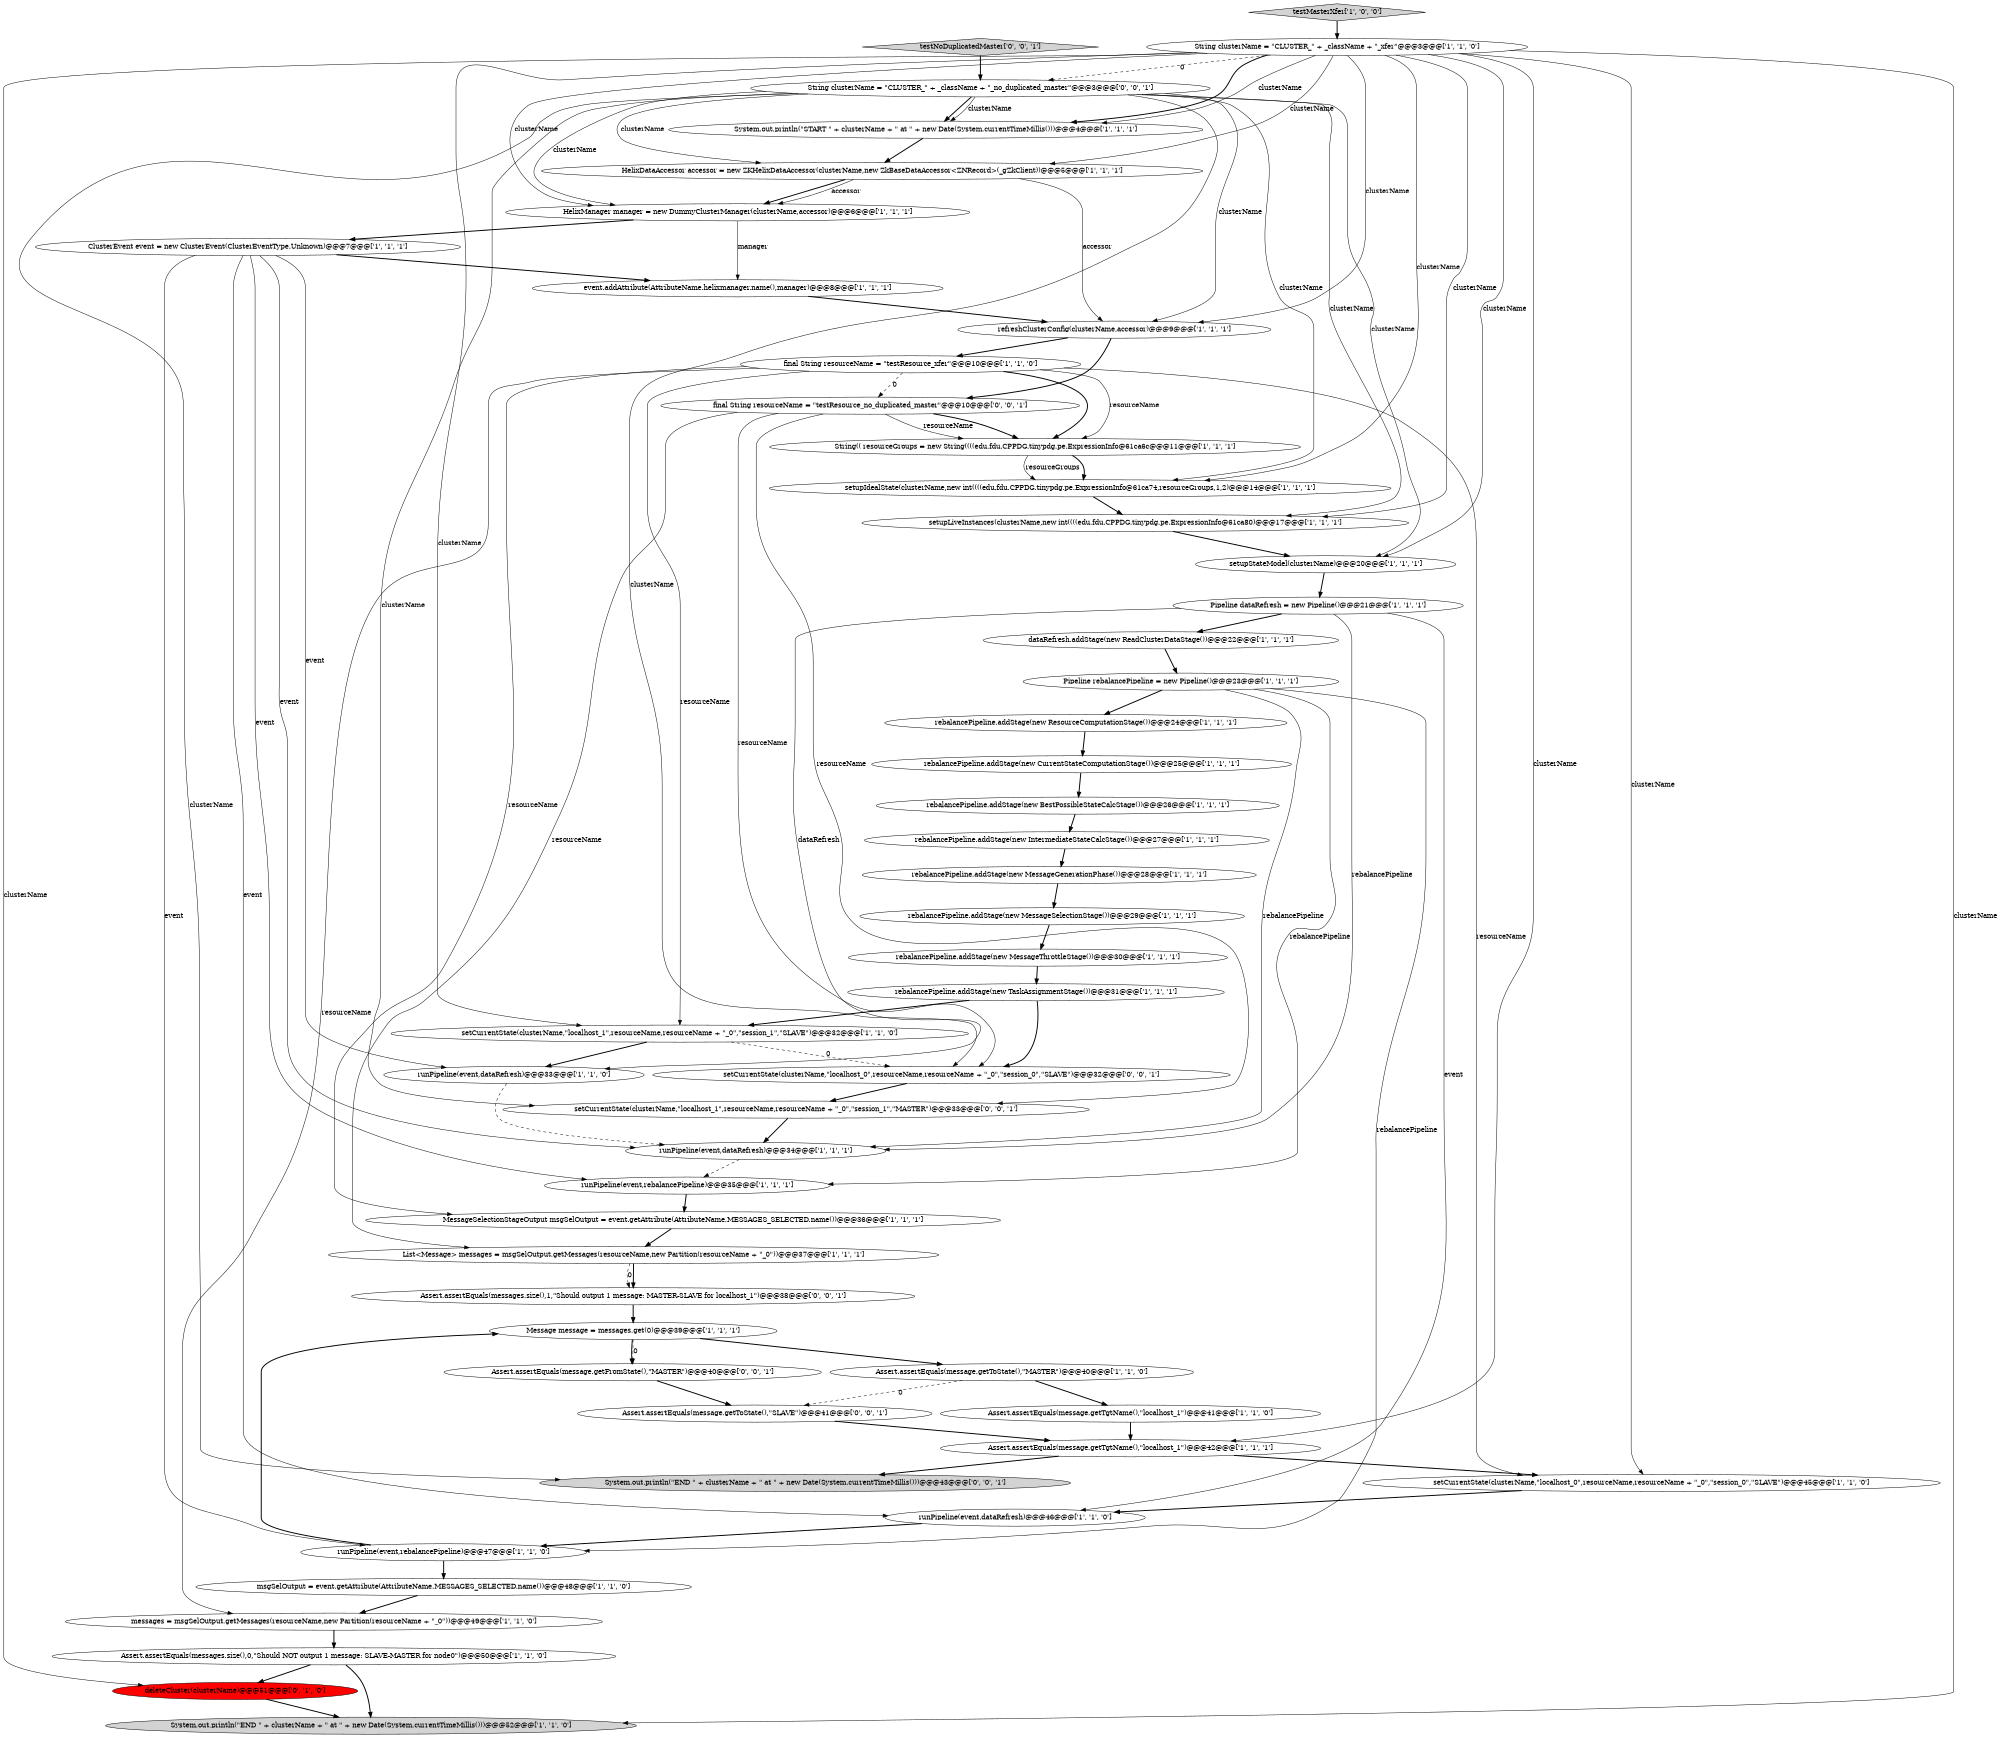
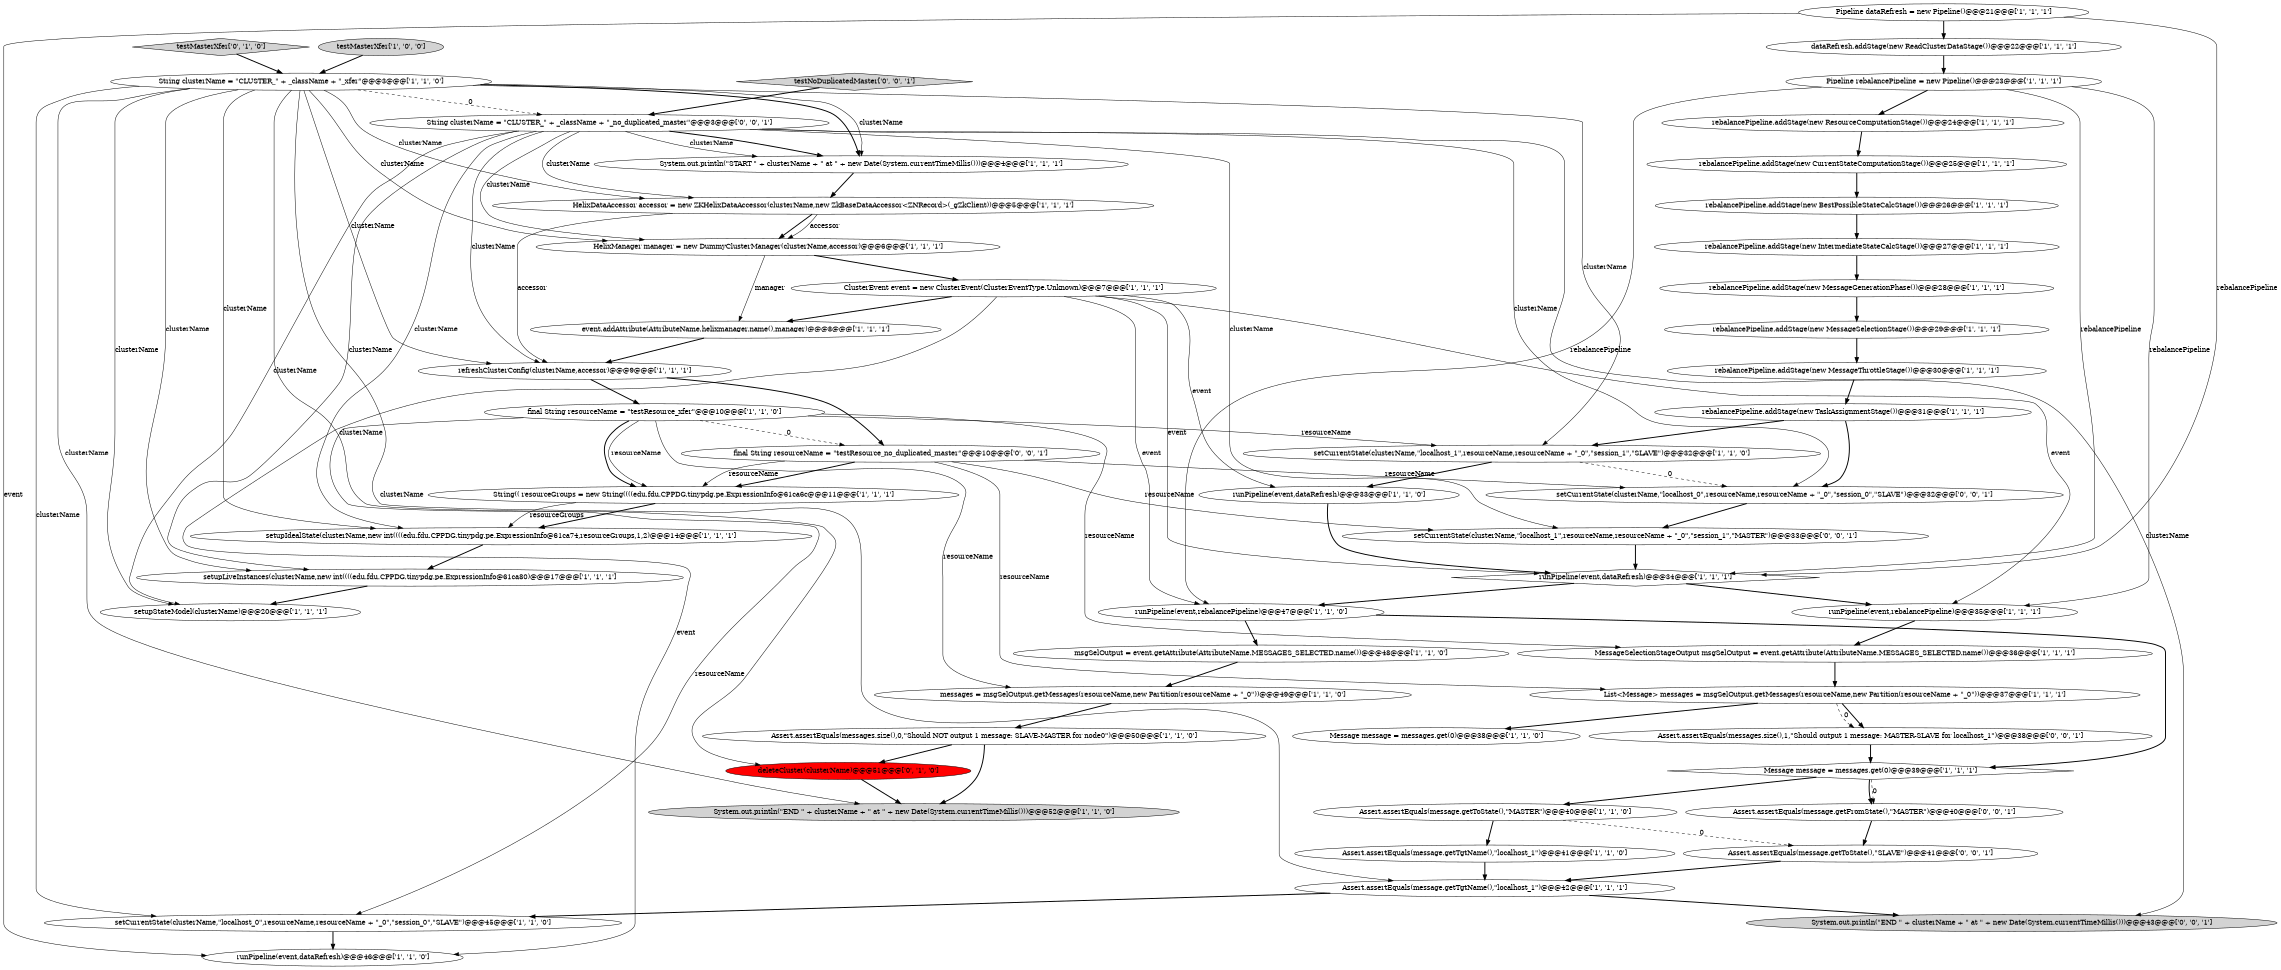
node "testMasterXfer['1', '0', '0']": shape diamond -> ellipse
node "testMasterXfer['0', '1', '0']": added
edge "setupStateModel(clusterName)@@@20@@@['1', '1', '1']" -> "Pipeline dataRefresh = new Pipeline()@@@21@@@['1', '1', '1']": removed
node "Message message = messages.get(0)@@@38@@@['1', '1', '0']": added
edge "Pipeline dataRefresh = new Pipeline()@@@21@@@['1', '1', '1']" -> "runPipeline(event,dataRefresh)@@@33@@@['1', '1', '0']": removed, label "dataRefresh"
edge "runPipeline(event,dataRefresh)@@@33@@@['1', '1', '0']" -> "runPipeline(event,dataRefresh)@@@34@@@['1', '1', '1']": style dashed -> bold
node "runPipeline(event,dataRefresh)@@@34@@@['1', '1', '1']": shape ellipse -> diamond
edge "runPipeline(event,dataRefresh)@@@34@@@['1', '1', '1']" -> "runPipeline(event,rebalancePipeline)@@@35@@@['1', '1', '1']": style dashed -> bold
node "Message message = messages.get(0)@@@39@@@['1', '1', '1']": shape ellipse -> diamond
edge "runPipeline(event,dataRefresh)@@@46@@@['1', '1', '0']" -> "runPipeline(event,rebalancePipeline)@@@47@@@['1', '1', '0']": now "runPipeline(event,dataRefresh)@@@34@@@['1', '1', '1']" -> "runPipeline(event,rebalancePipeline)@@@47@@@['1', '1', '0']"
